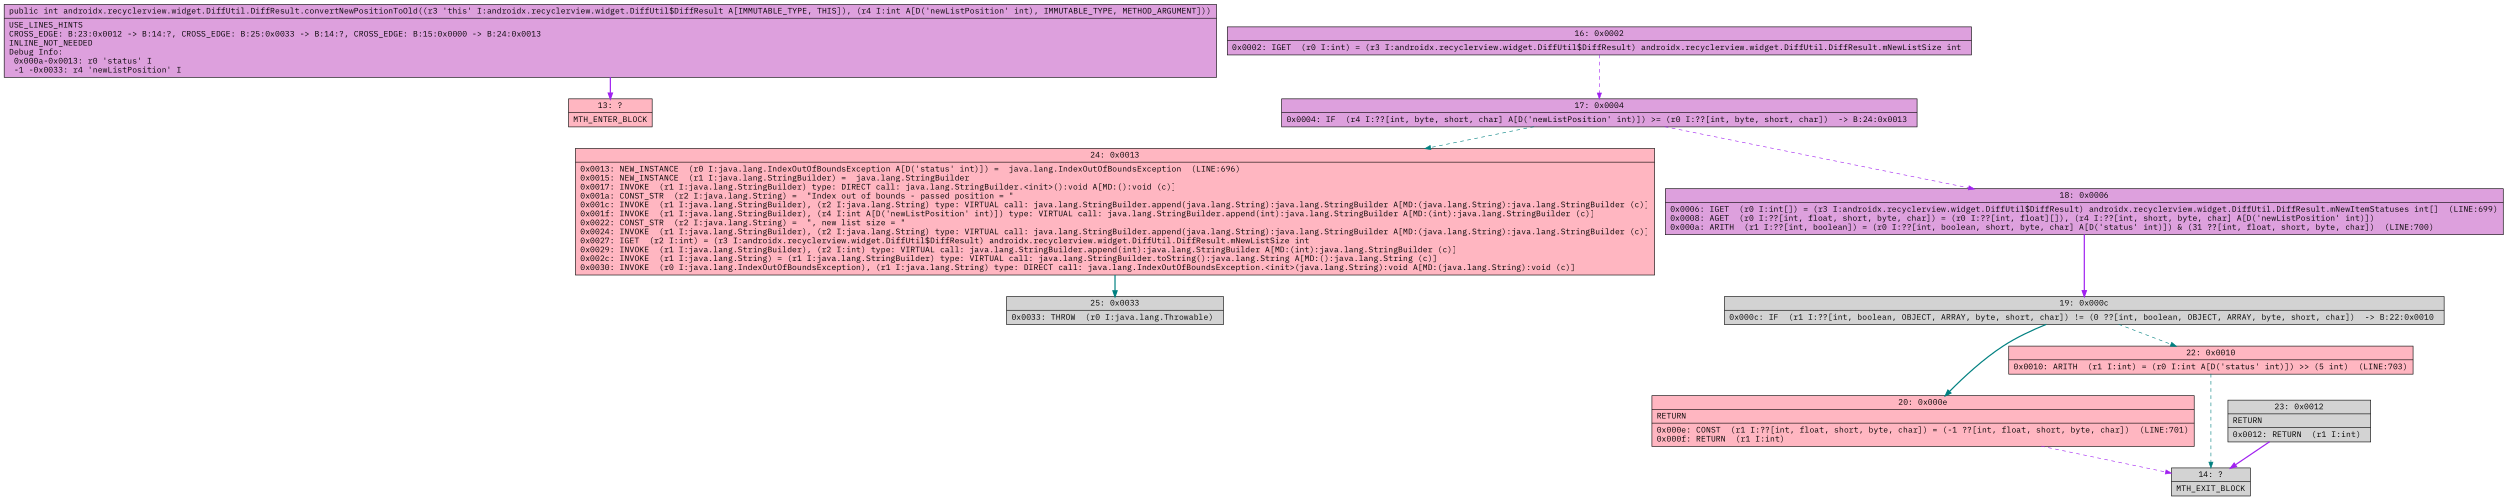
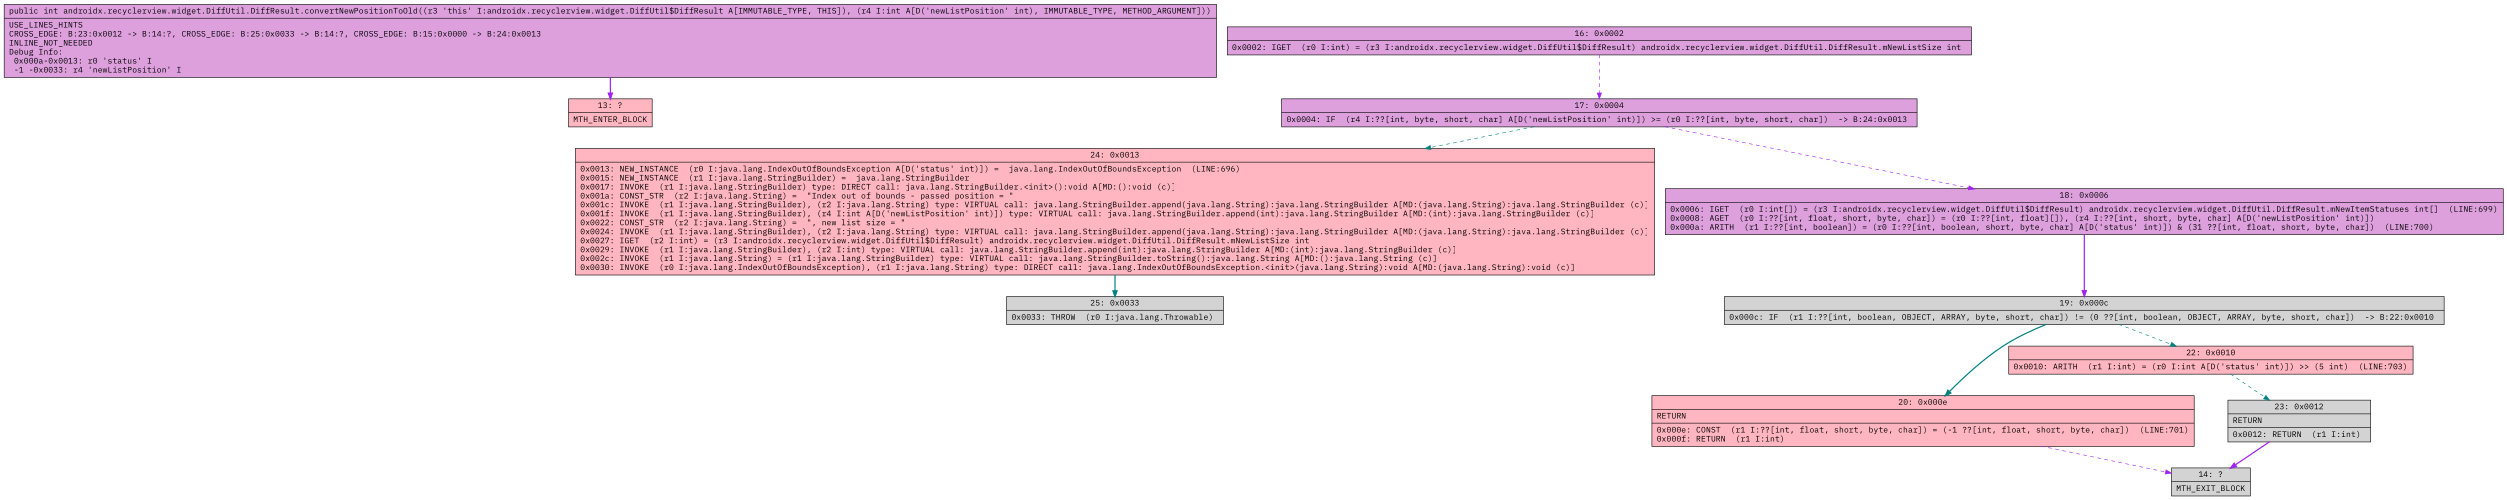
edge "22: 0x0010" -> "14: ?": now "22: 0x0010" -> "23: 0x0012"
